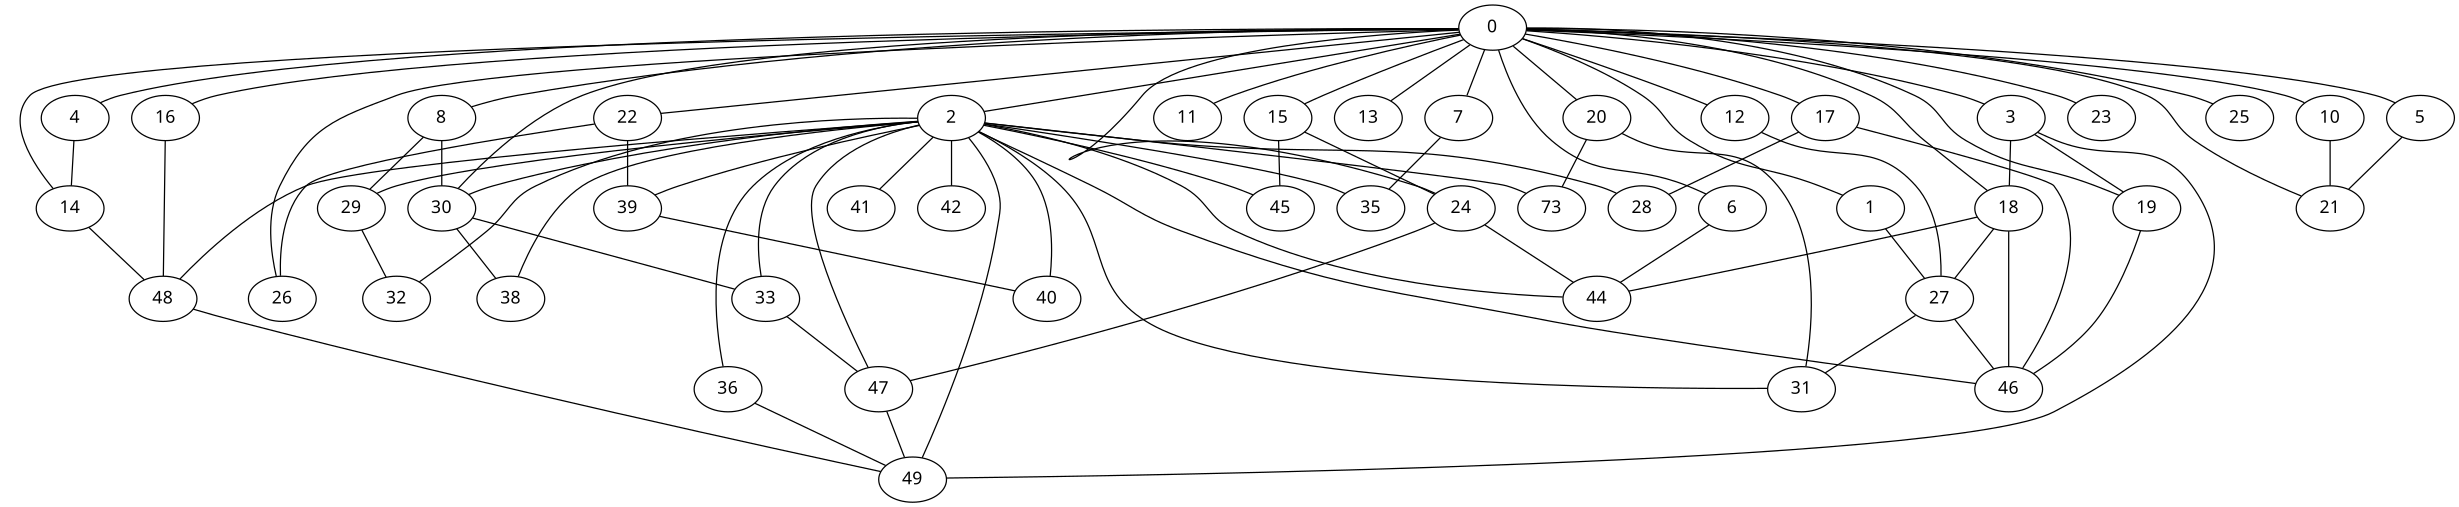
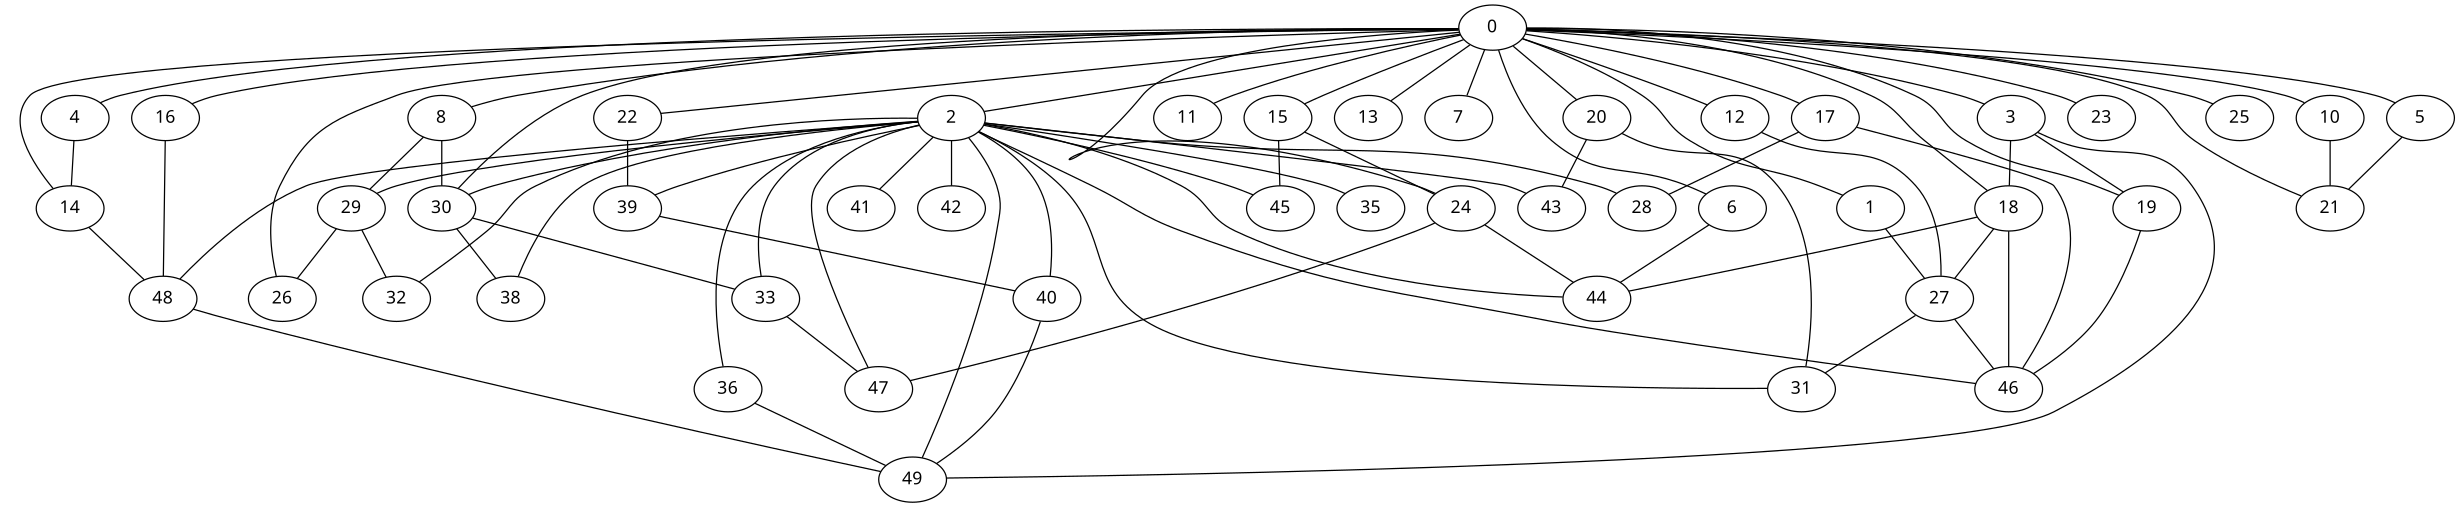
edge "22" -- "26": now "29" -- "26"
edge "7" -- "35": removed
node "73": label "73" -> "43"
edge "47" -- "49": now "40" -- "49"
